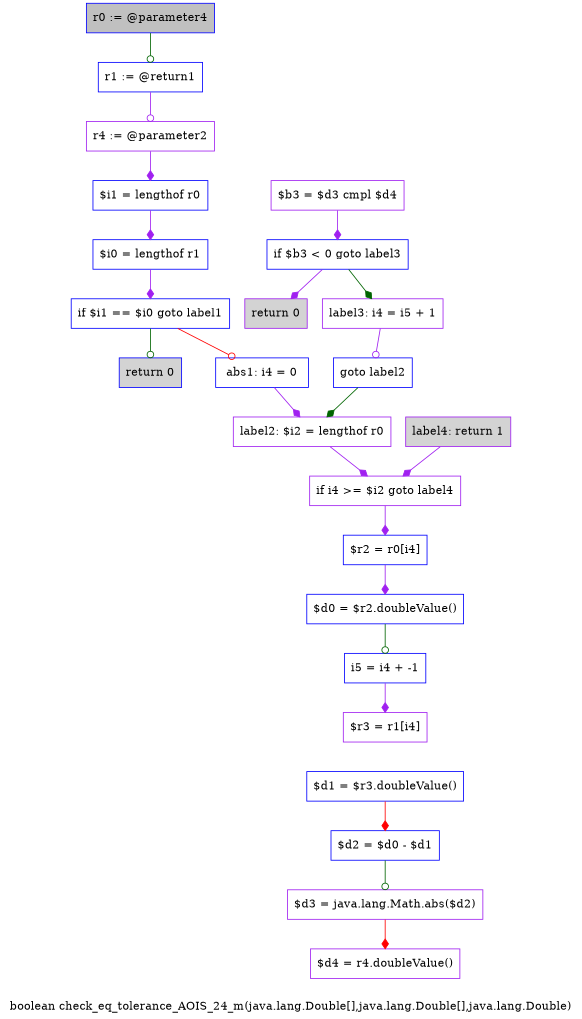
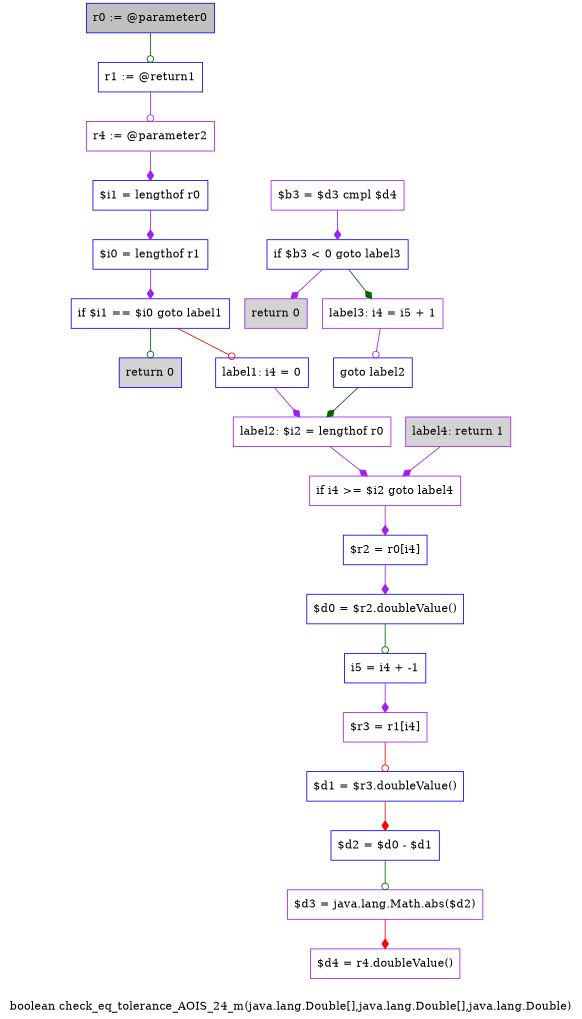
node "r0 := @parameter4": label "r0 := @parameter4" -> "r0 := @parameter0"
node "abs1: i4 = 0": label "abs1: i4 = 0" -> "label1: i4 = 0"
edge "$r3 = r1[i4]" -> "$d1 = $r3.doubleValue()": added
